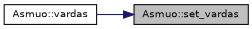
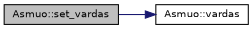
edge "Asmuo::vardas" -> "Asmuo::set_vardas": reversed
